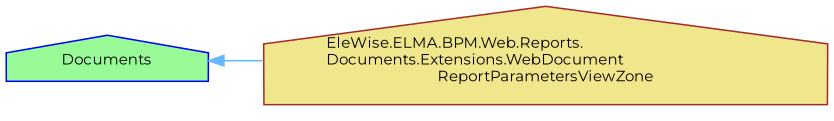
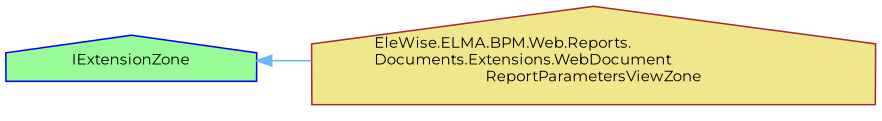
node "Documents": label "Documents" -> "IExtensionZone"
